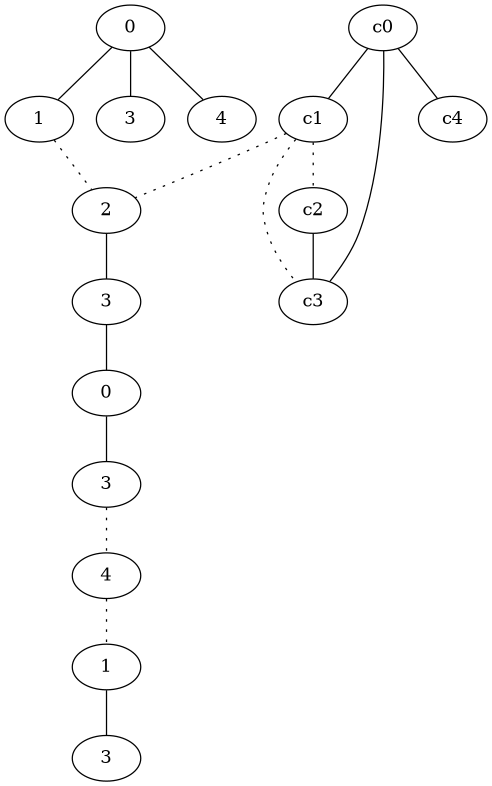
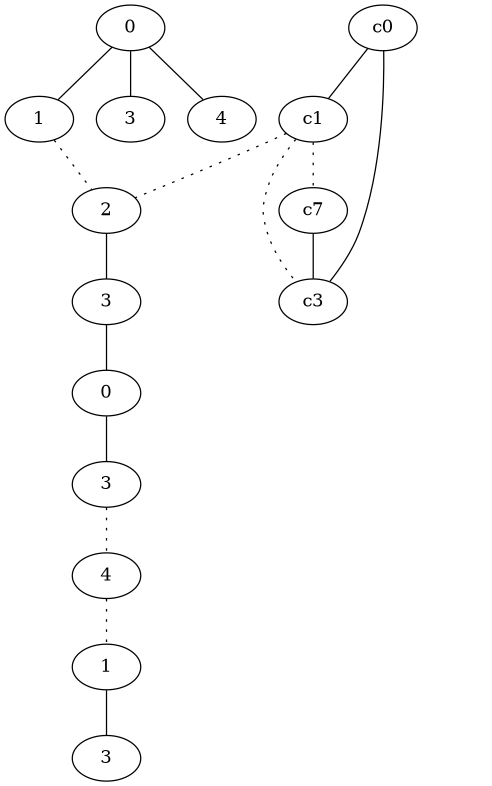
node "c4": removed
node "c2": label "c2" -> "c7"
